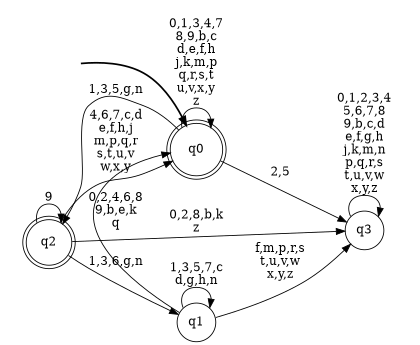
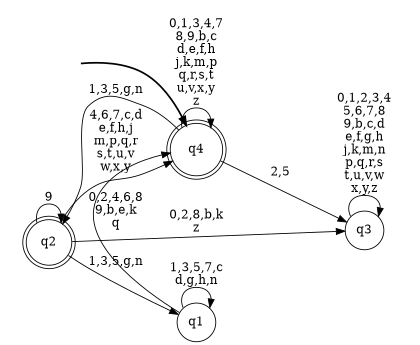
node "q0": label "q0" -> "q4"
edge "q2" -> "q1": label "1,3,6,g,n" -> "1,3,5,g,n"
edge "q1" -> "q3": removed, label "f,m,p,r,s t,u,v,w x,y,z"
